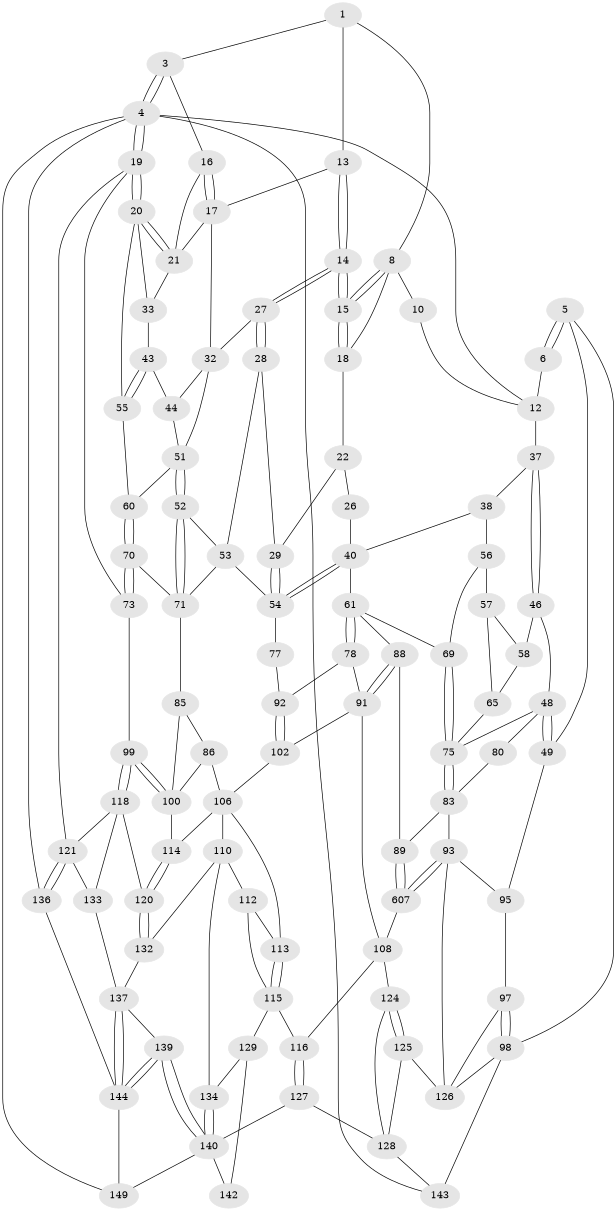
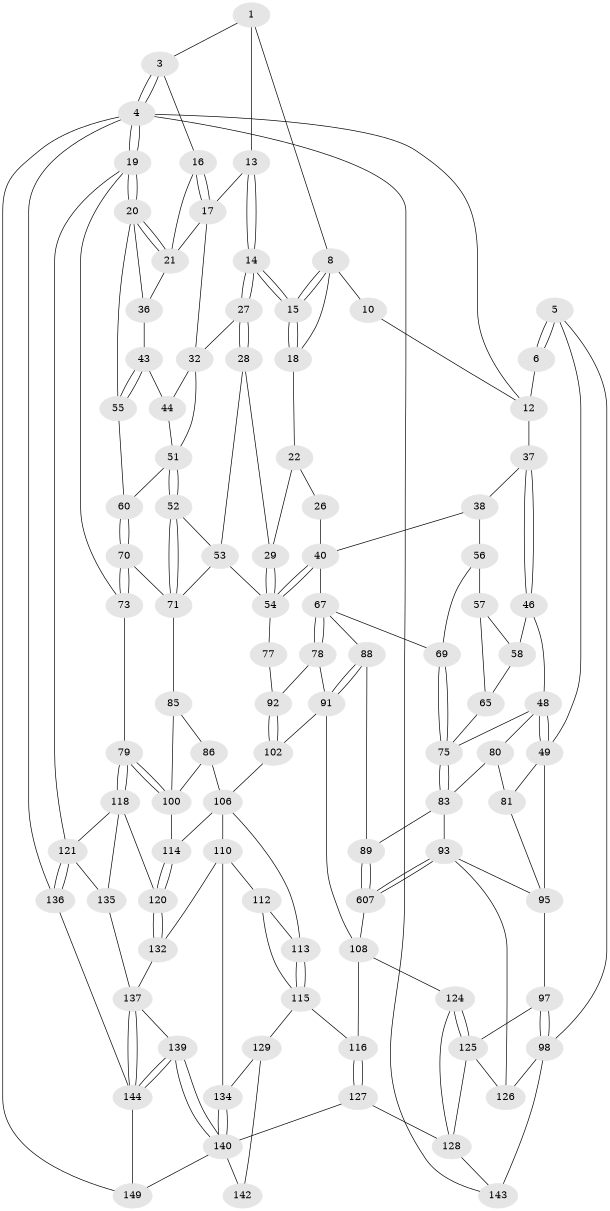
node "33": label "33" -> "36"
node "61": label "61" -> "67"
node "99": label "99" -> "79"
node "81": added
node "133": label "133" -> "135"
edge "97" -- "126": now "97" -- "125"
